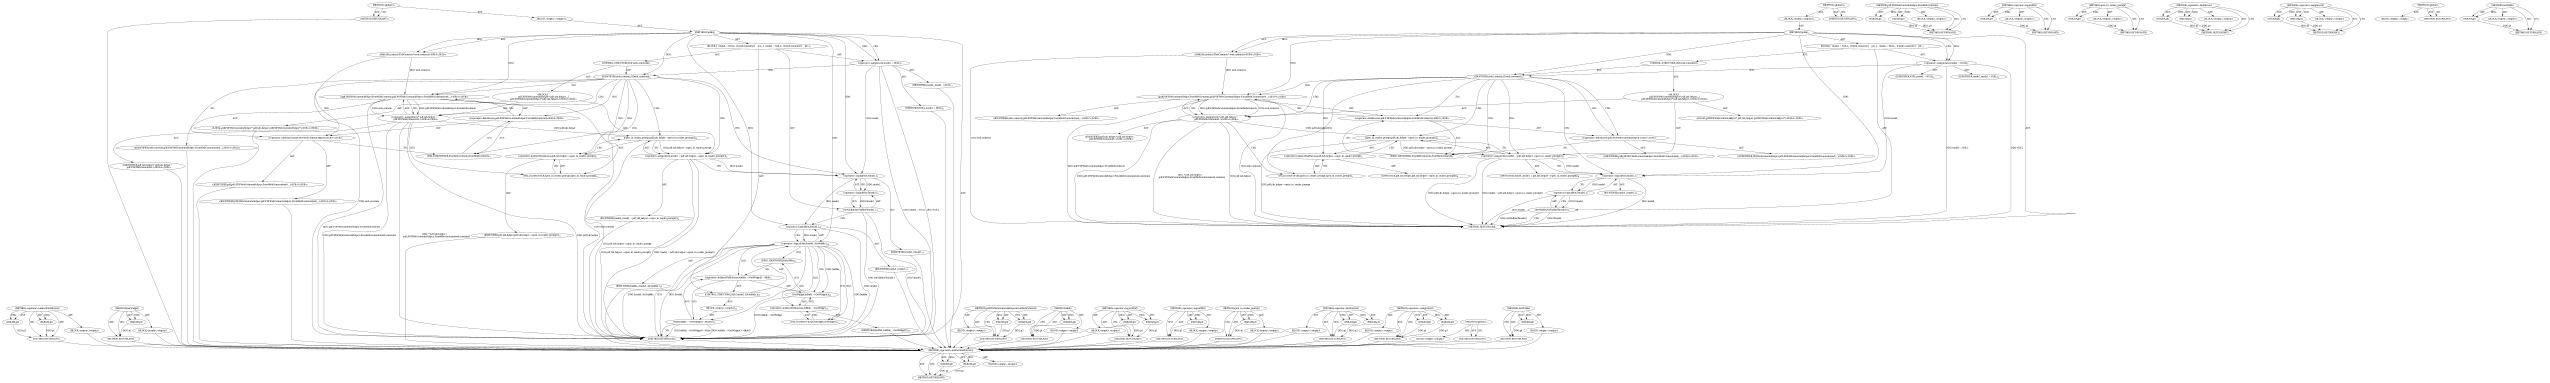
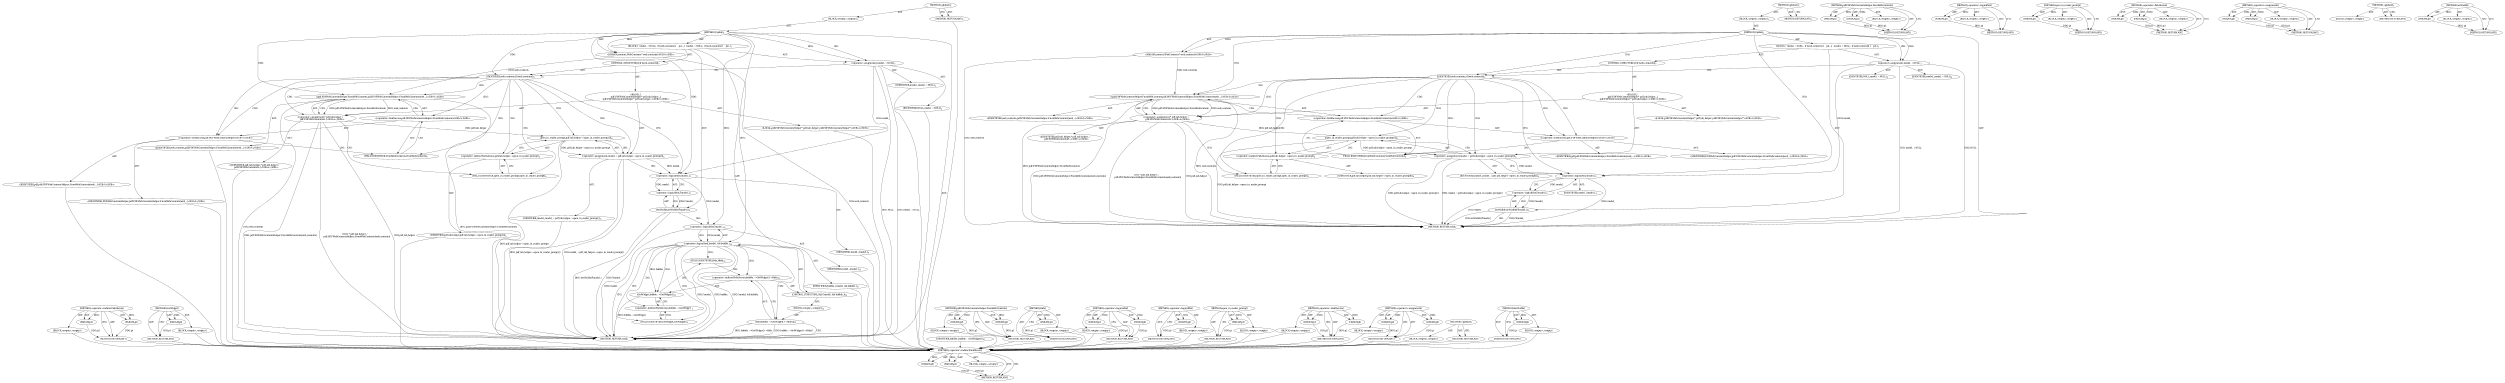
node "(CONTROL_STRUCTURE,IF,if (!model_ && bubble_))": text "17" -> "12"
edge "(<operator>.indirectFieldAccess,bubble_->GetWidget)" -> "(IDENTIFIER,bubble_,bubble_->GetWidget())": removed, label "AST:"
